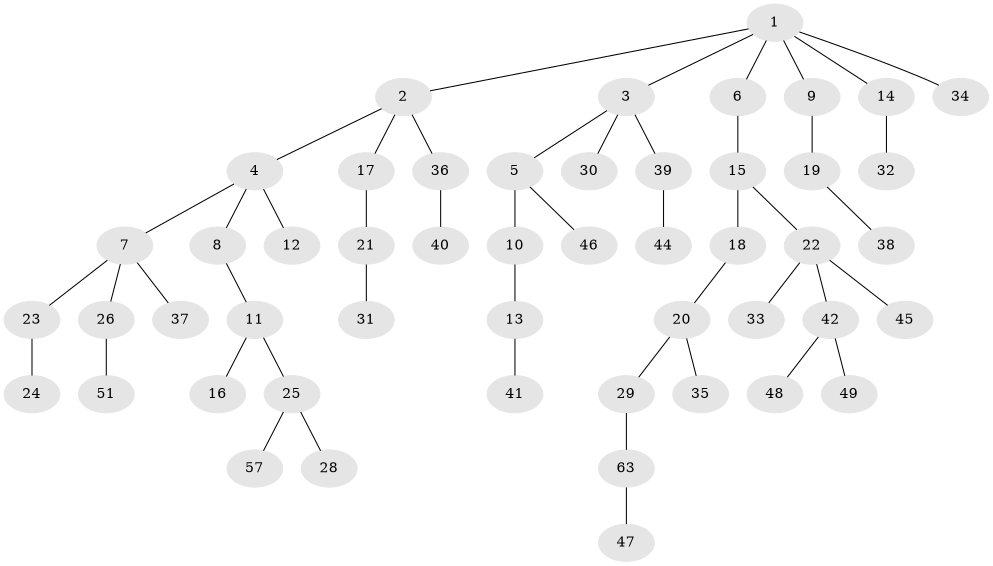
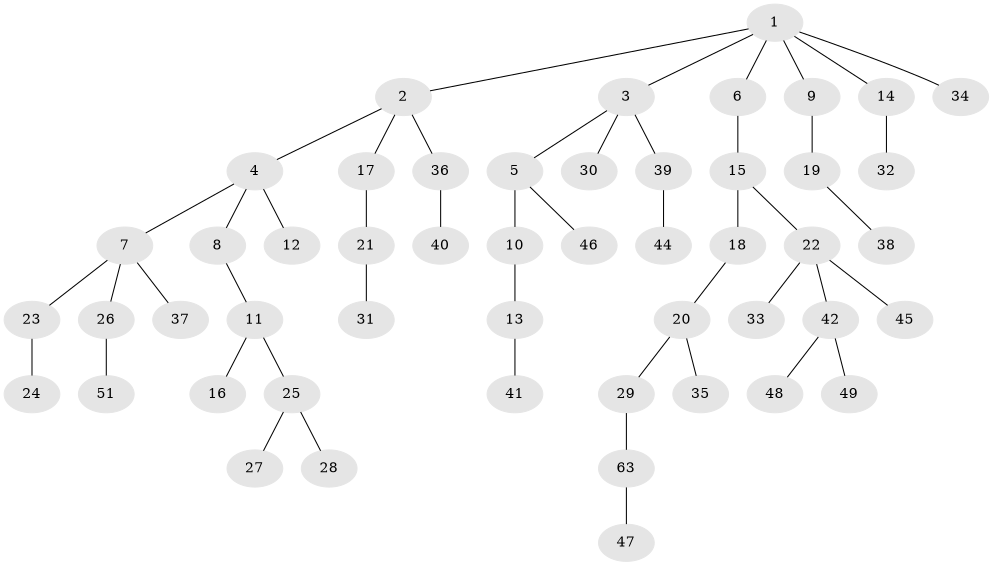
node "57": label "57" -> "27"
